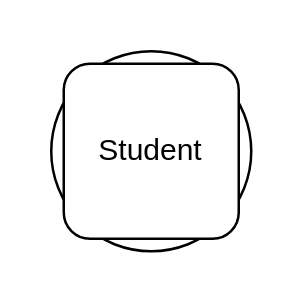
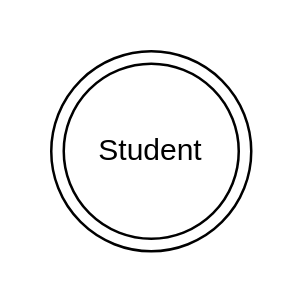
node "Student": shape rounded rectangle -> ellipse
